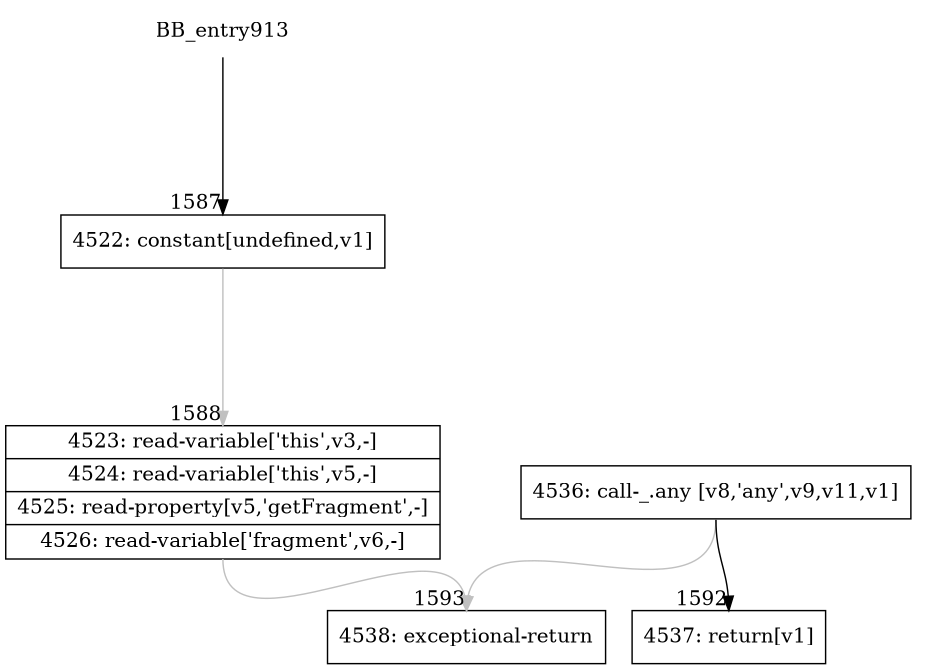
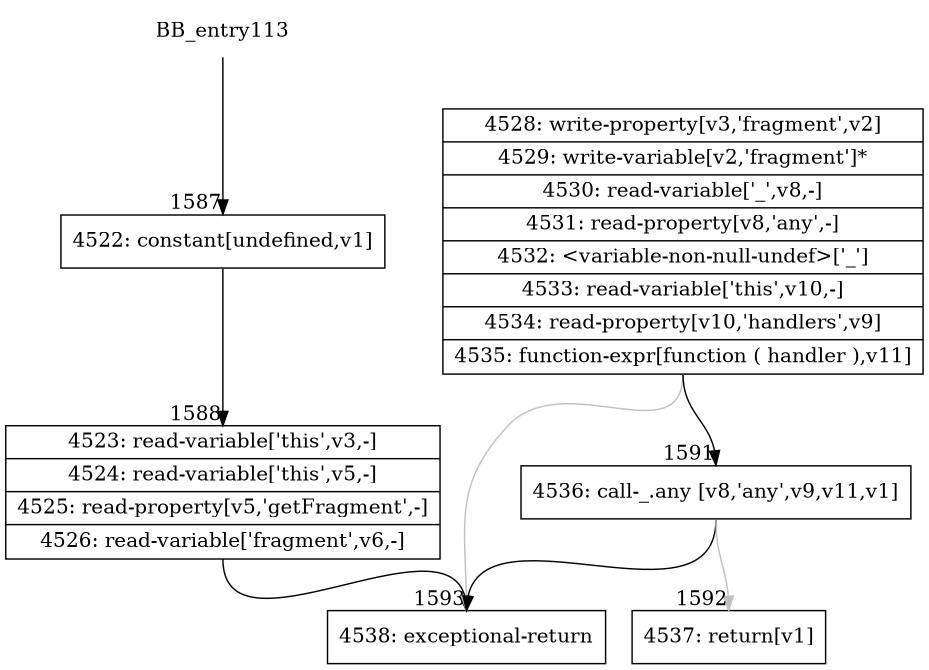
node "BB_entry913": label "BB_entry913" -> "BB_entry113"
node "4528: write-property[v3,'fragment',v2]": added
edge "4522: constant[undefined,v1]" -> "4523: read-variable['this',v3,-]": color gray -> black
edge "4536: call-_.any [v8,'any',v9,v11,v1]" -> "4537: return[v1]": color black -> gray
edge "4536: call-_.any [v8,'any',v9,v11,v1]" -> "4538: exceptional-return": color gray -> black
edge "4523: read-variable['this',v3,-]" -> "4538: exceptional-return": color gray -> black
